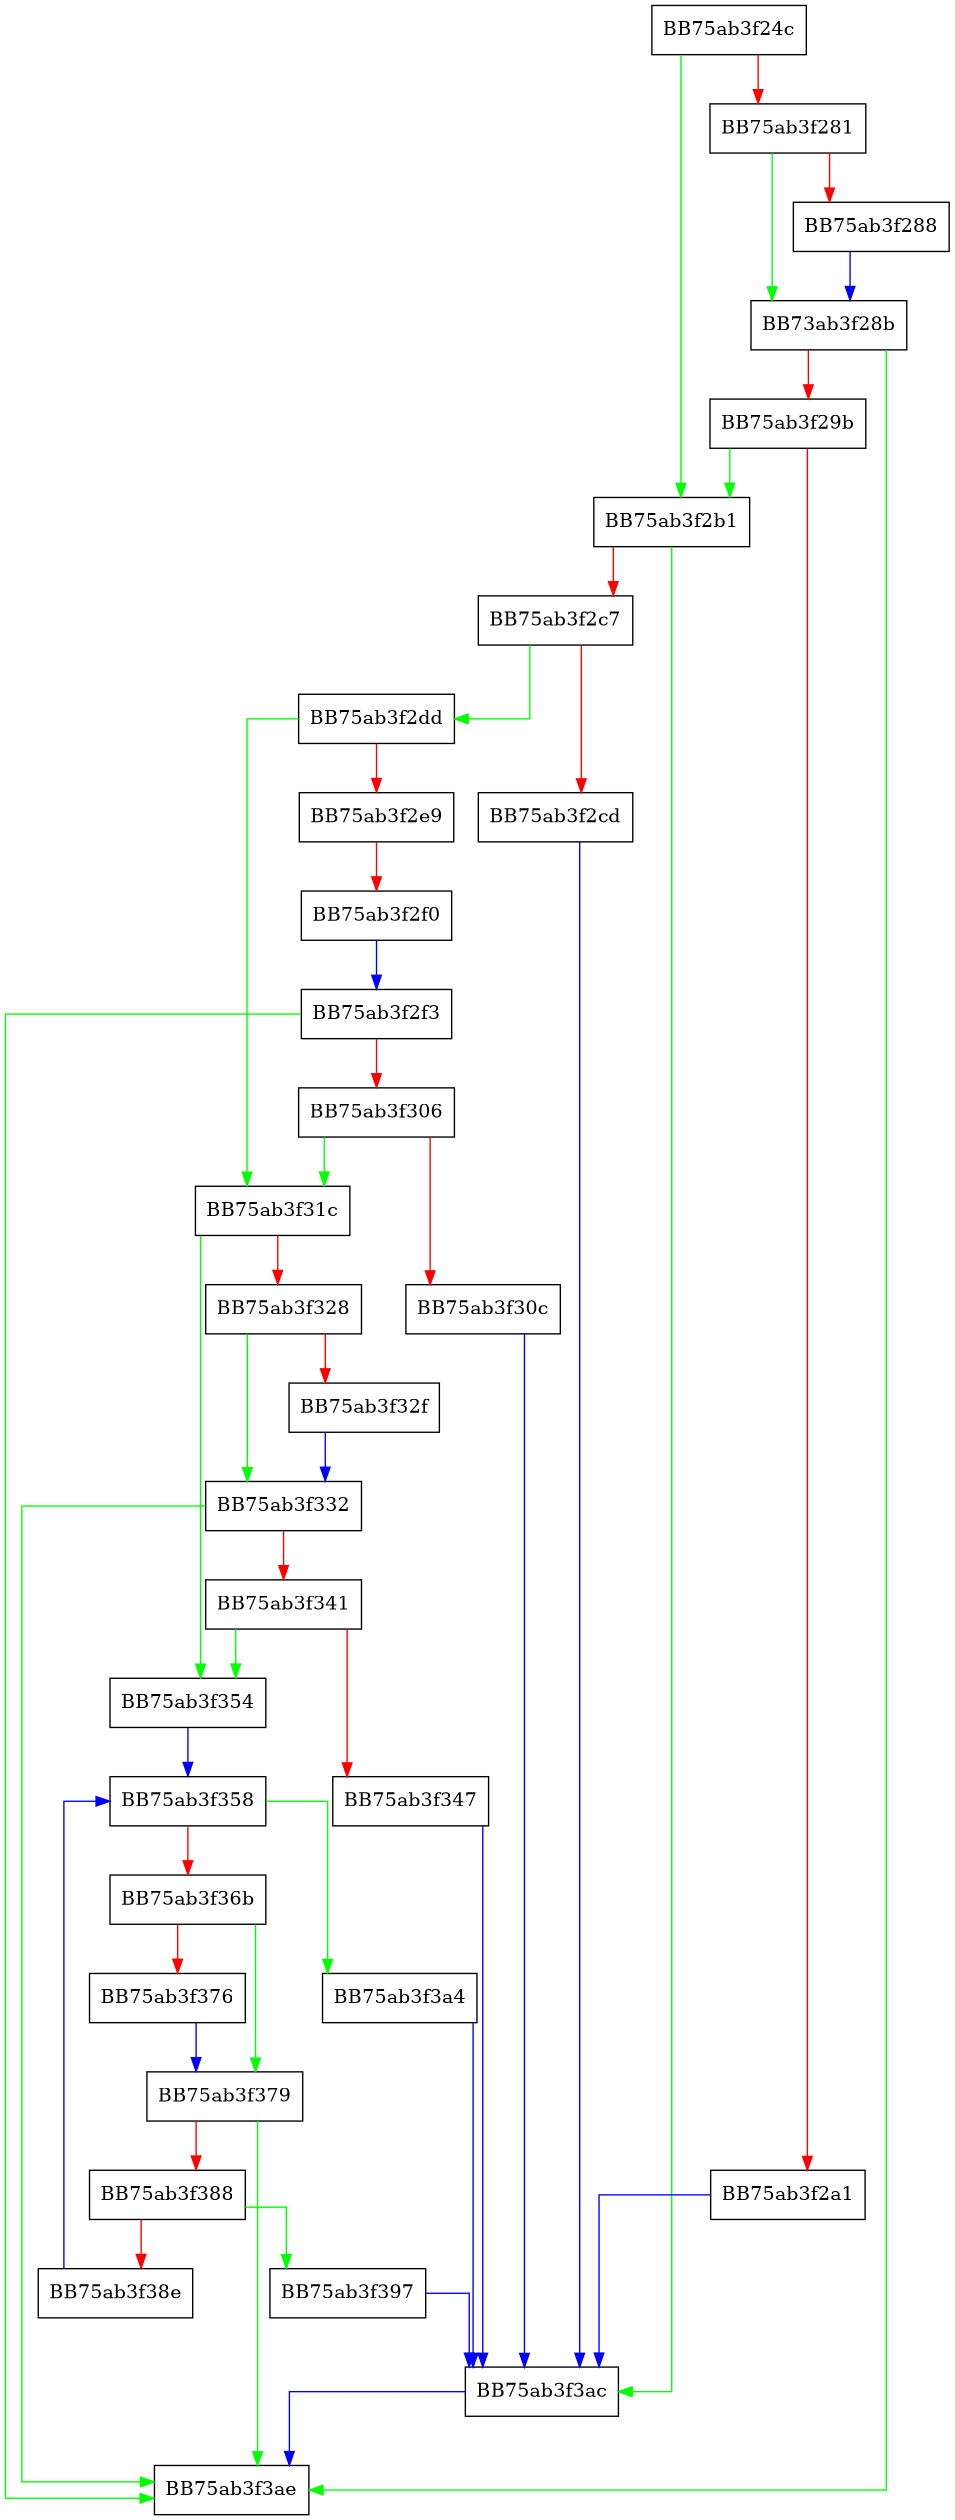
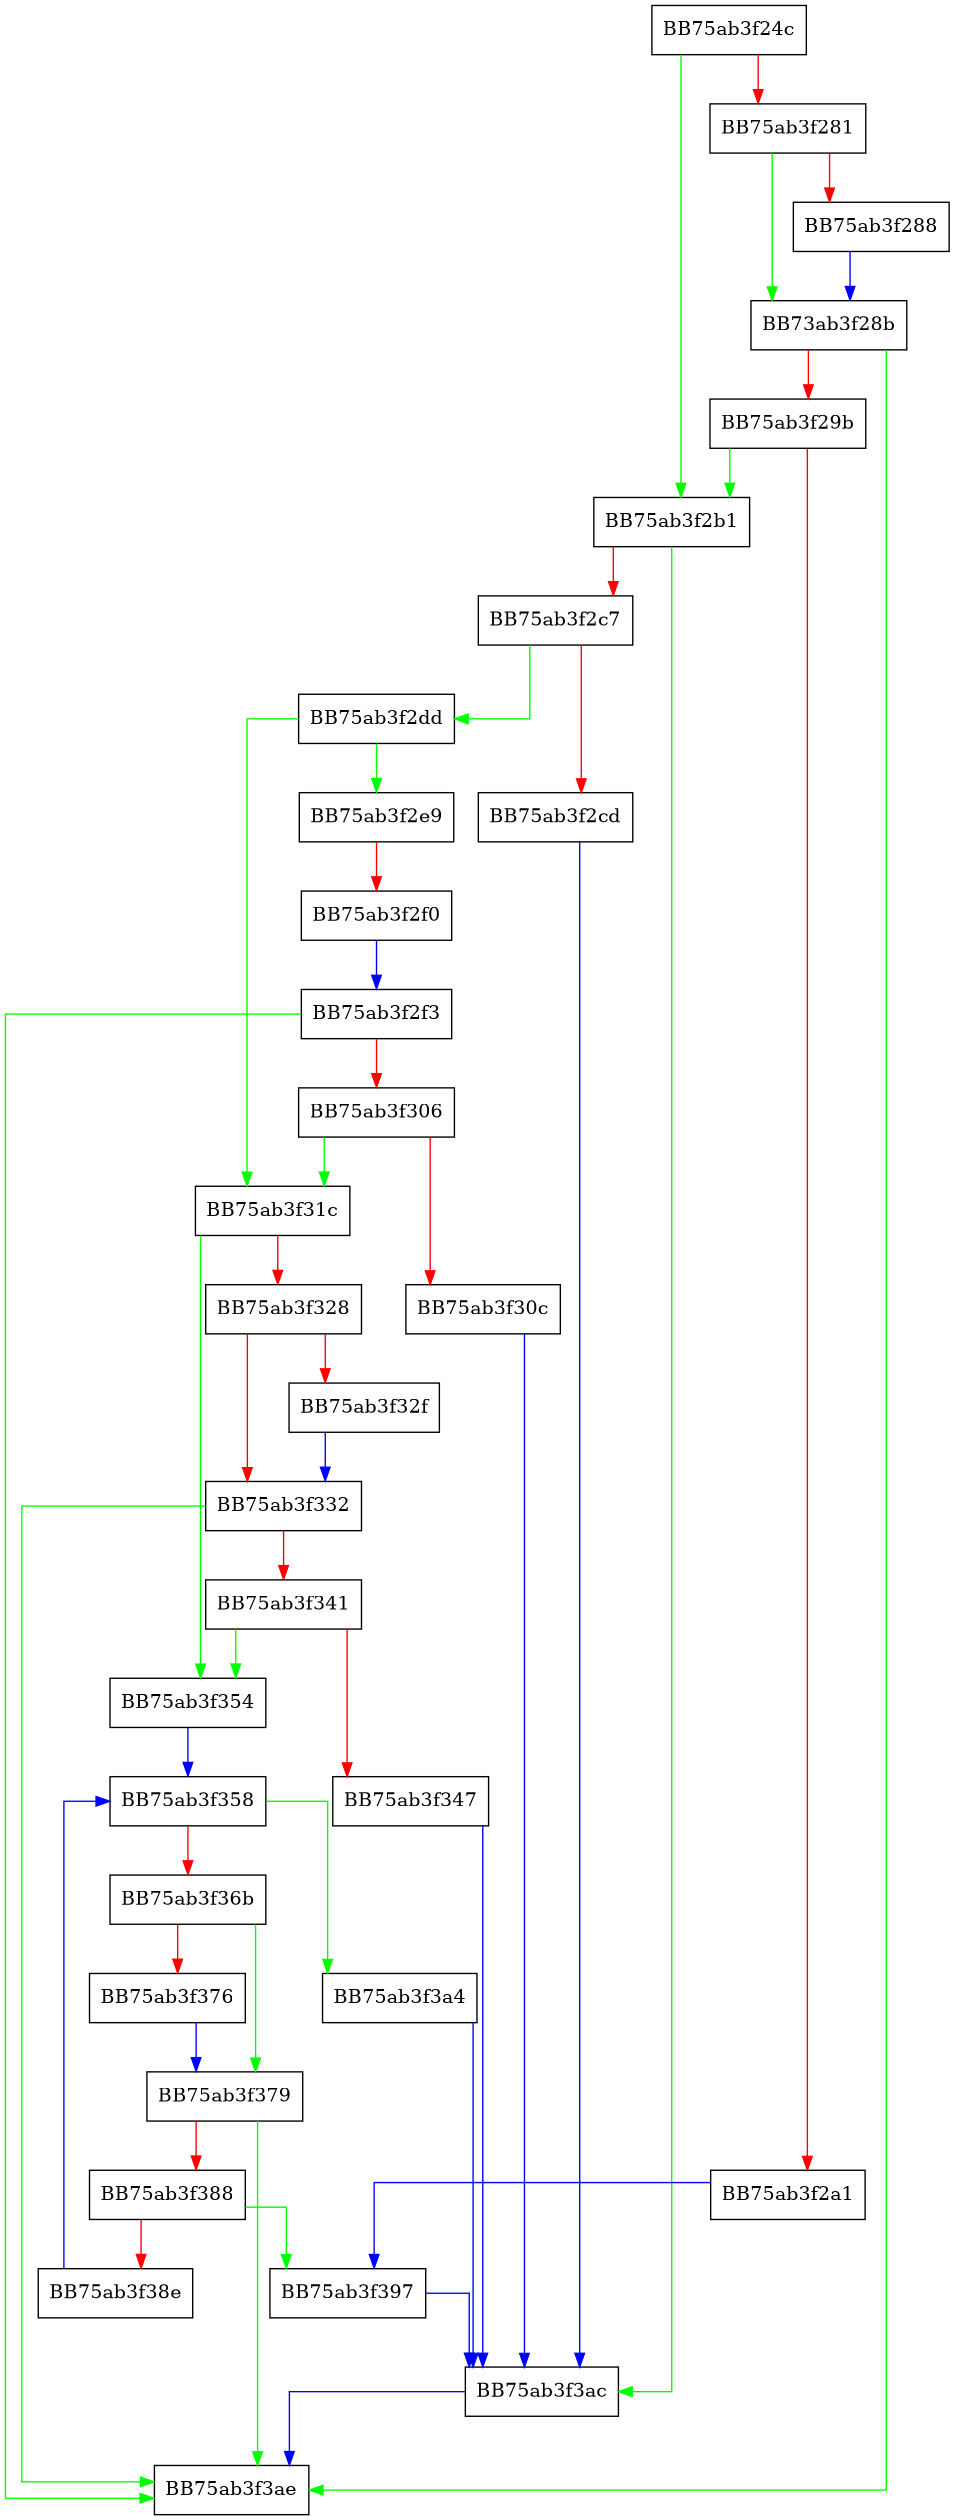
edge "BB75ab3f2dd" -> "BB75ab3f2e9": color red -> green
edge "BB75ab3f328" -> "BB75ab3f332": color green -> red
edge "BB75ab3f2a1" -> "BB75ab3f3ac": now "BB75ab3f2a1" -> "BB75ab3f397"
